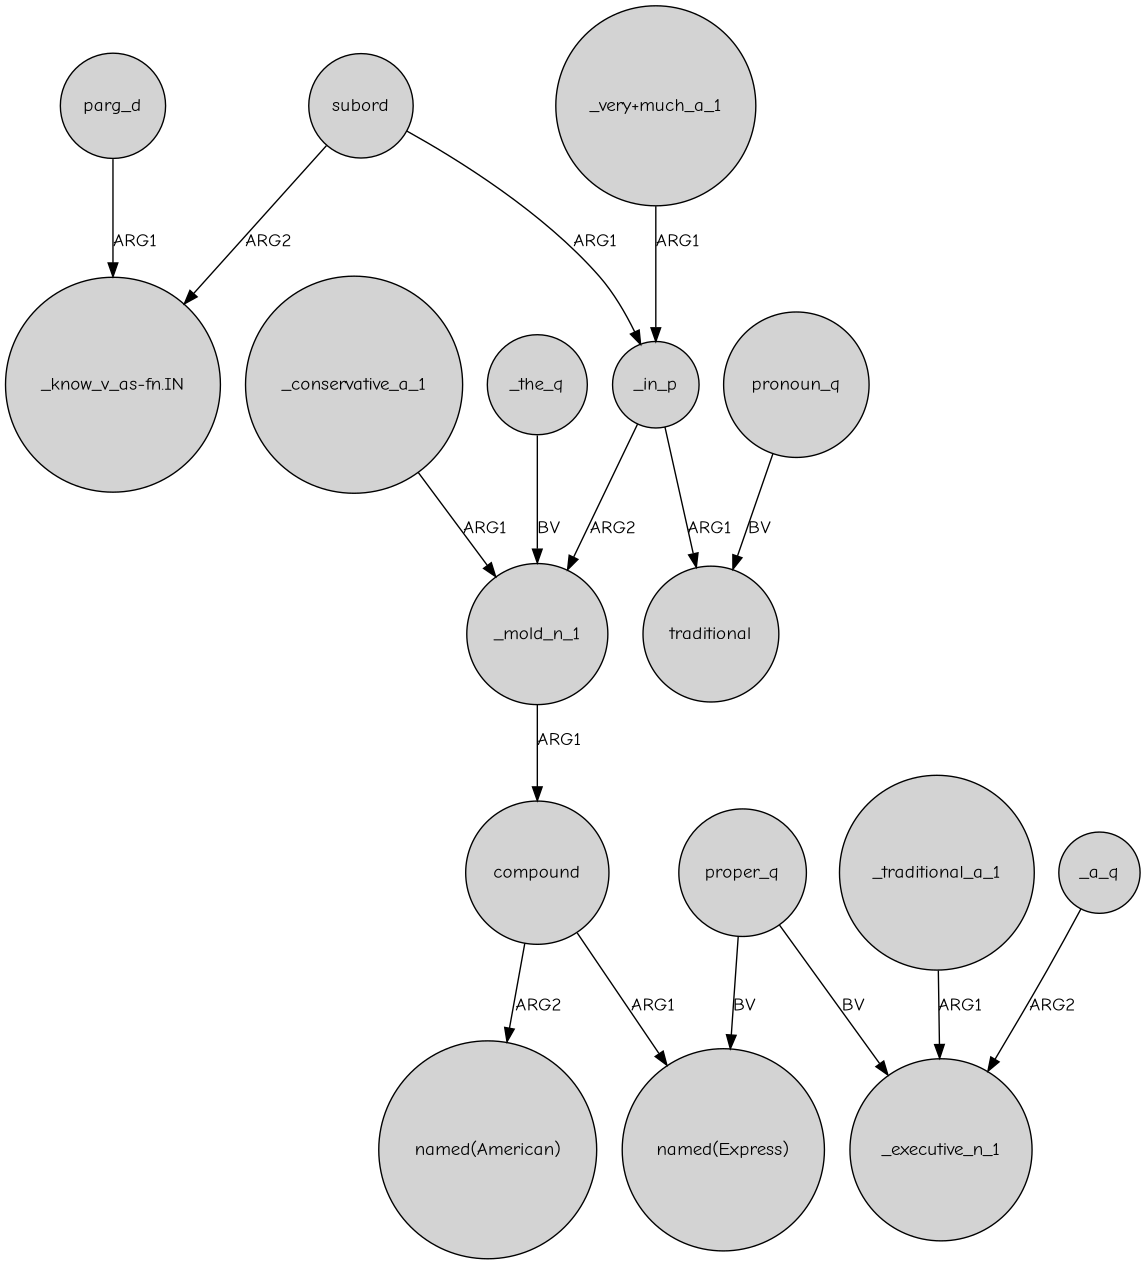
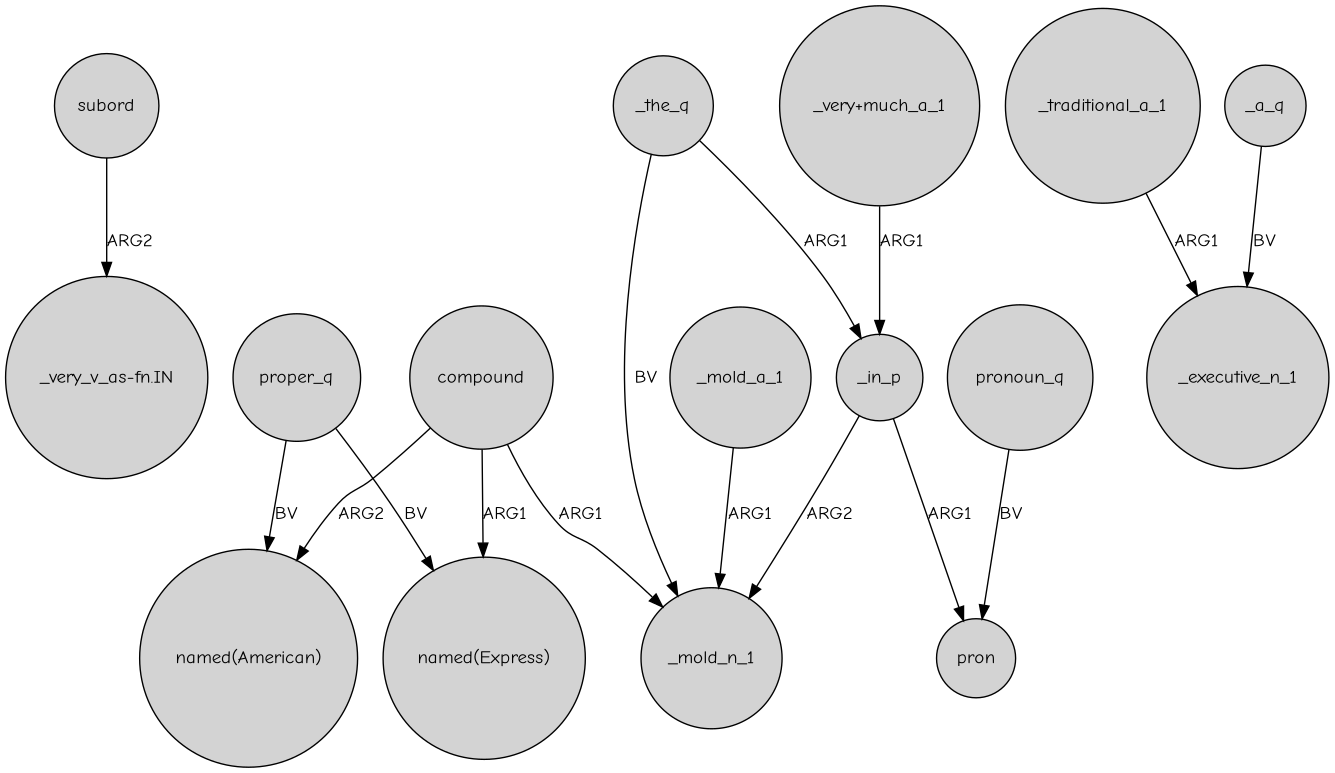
node "parg_d": removed
edge "subord" -> "_in_p": now "_the_q" -> "_in_p"
node "_know_v_as-fn.IN": label "_know_v_as-fn.IN" -> "_very_v_as-fn.IN"
node "_conservative_a_1": label "_conservative_a_1" -> "_mold_a_1"
node "traditional": label "traditional" -> "pron"
edge "_mold_n_1" -> "compound": reversed
edge "proper_q" -> "_executive_n_1": now "proper_q" -> "named(American)"
edge "_a_q" -> "_executive_n_1": label "ARG2" -> "BV"
